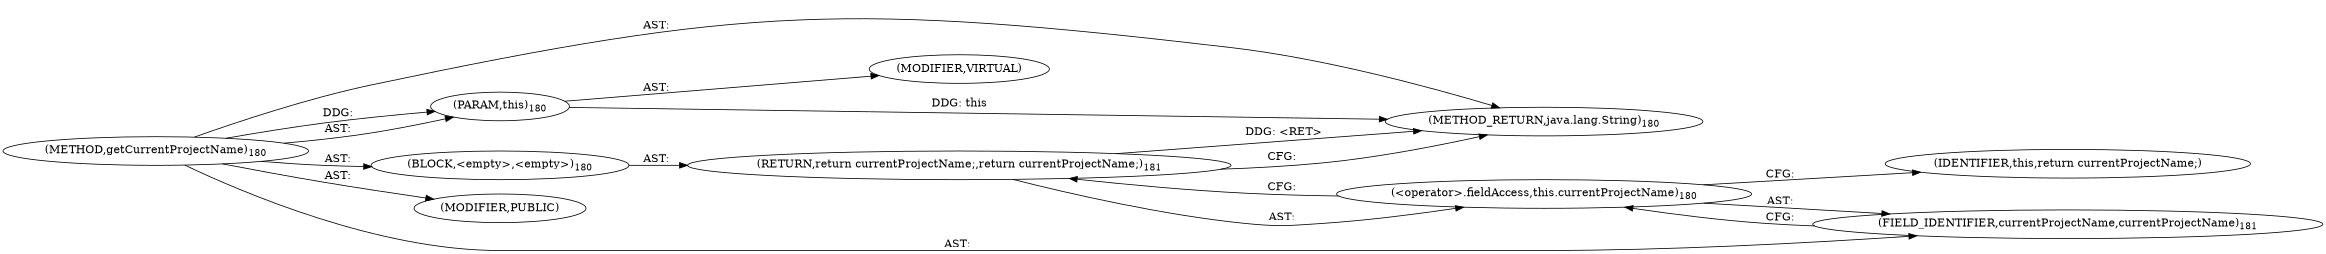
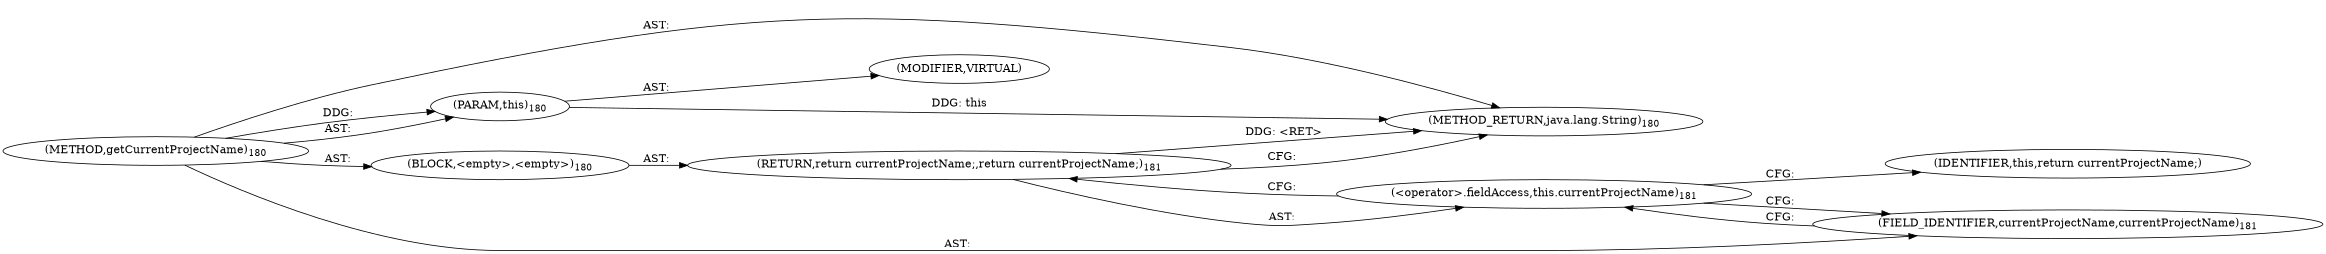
node "(<operator>.fieldAccess,this.currentProjectName)": text "180" -> "181"
edge "(<operator>.fieldAccess,this.currentProjectName)" -> "(FIELD_IDENTIFIER,currentProjectName,currentProjectName)": label "AST: " -> "CFG: "
node "(MODIFIER,PUBLIC)": removed
